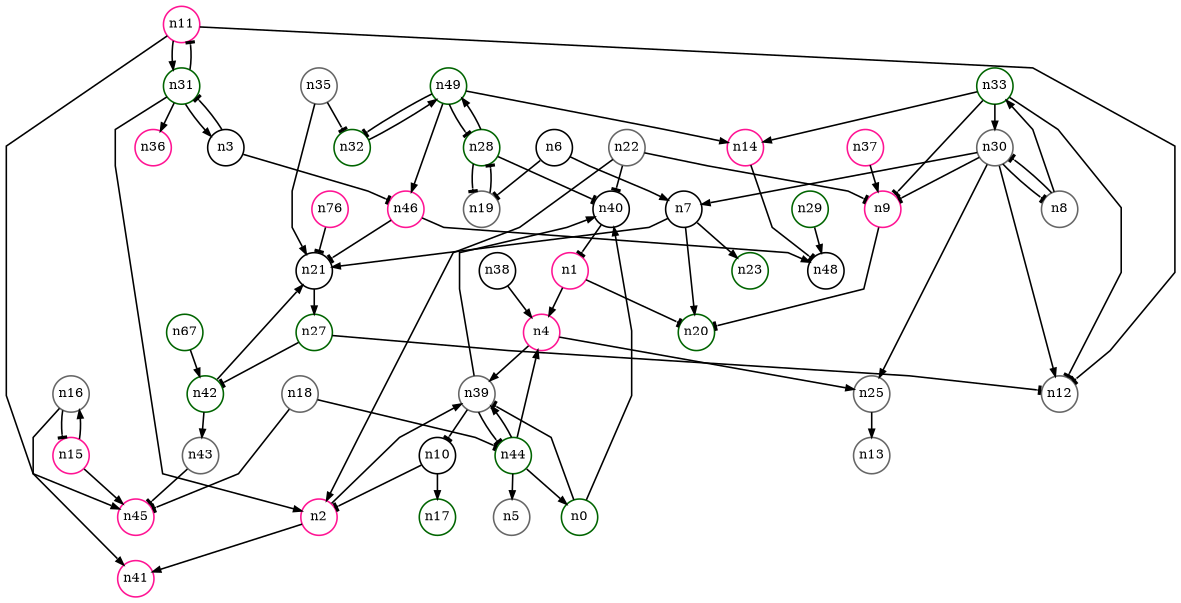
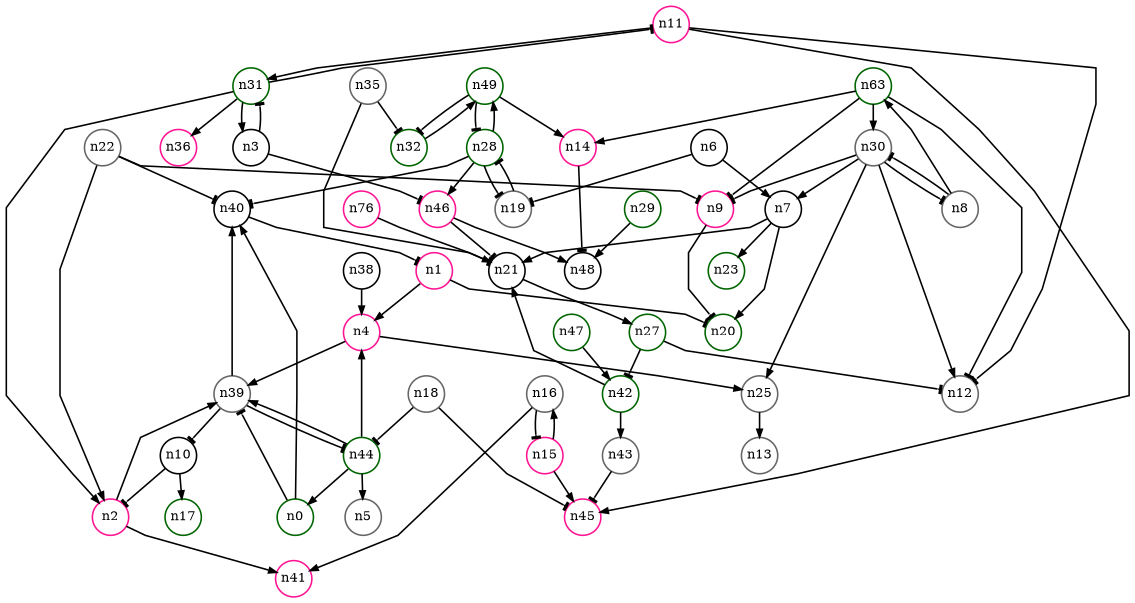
node "n33": label "n33" -> "n63"
edge "n49" -> "n46": now "n28" -> "n46"
node "n37": removed
node "n67": label "n67" -> "n47"
